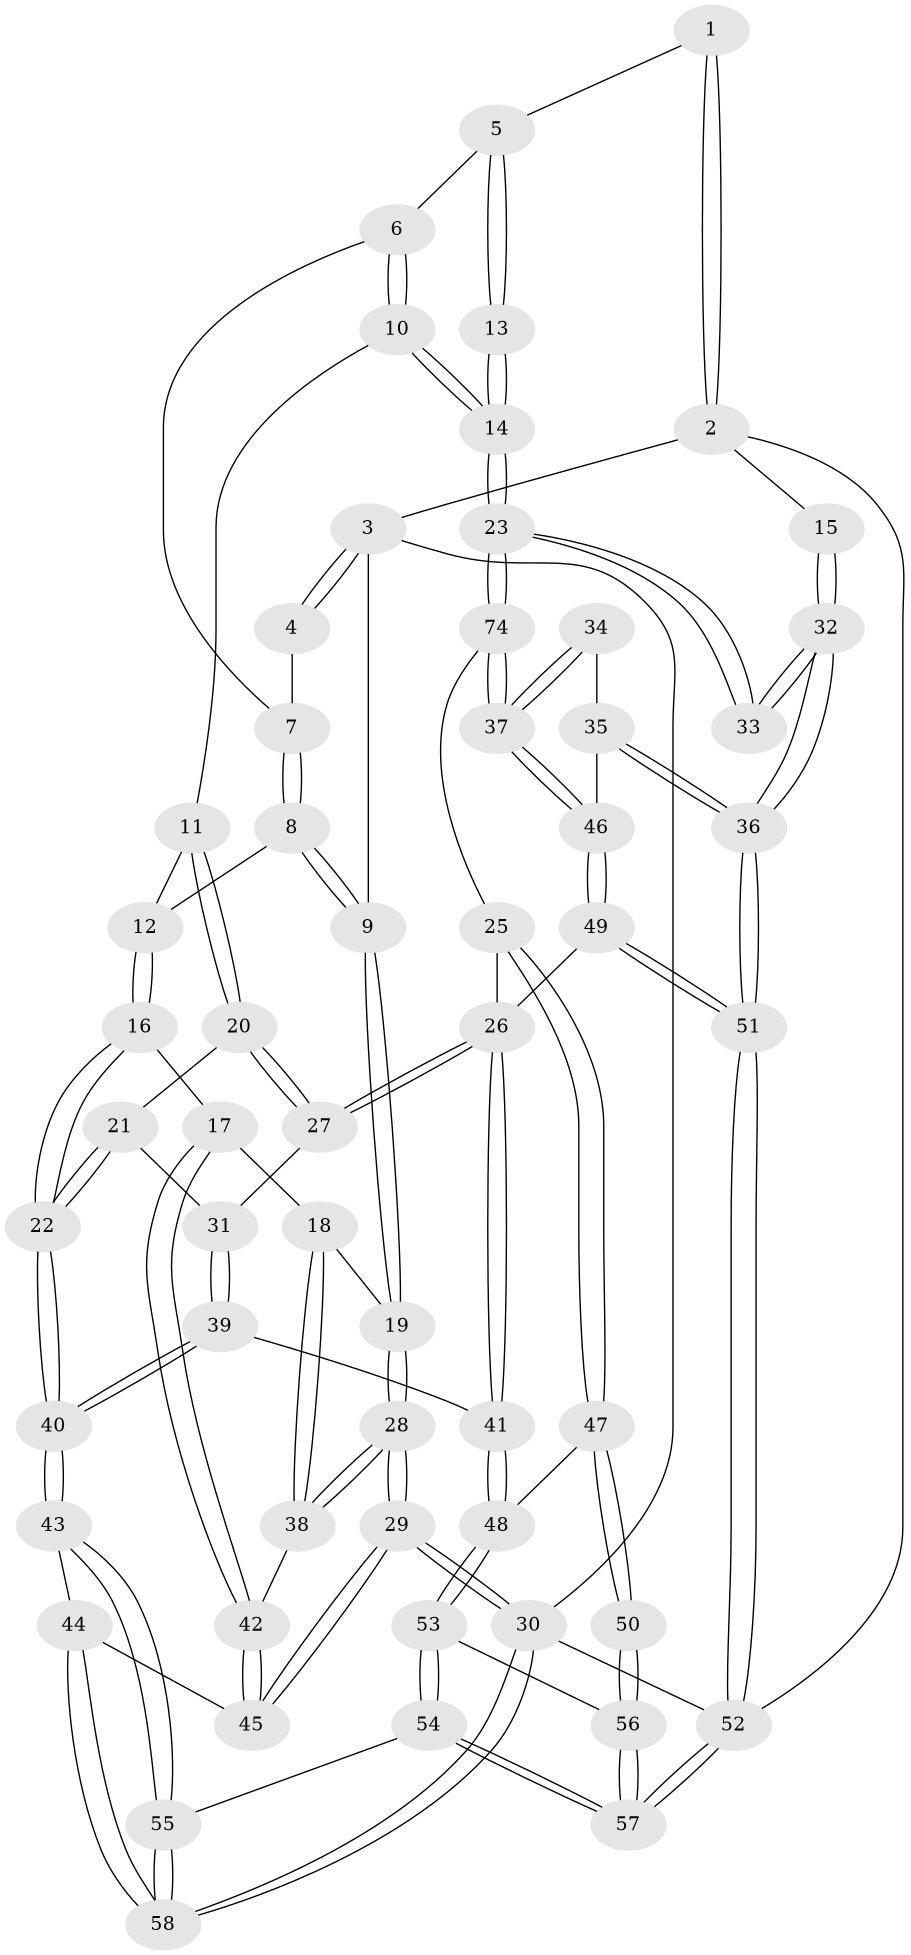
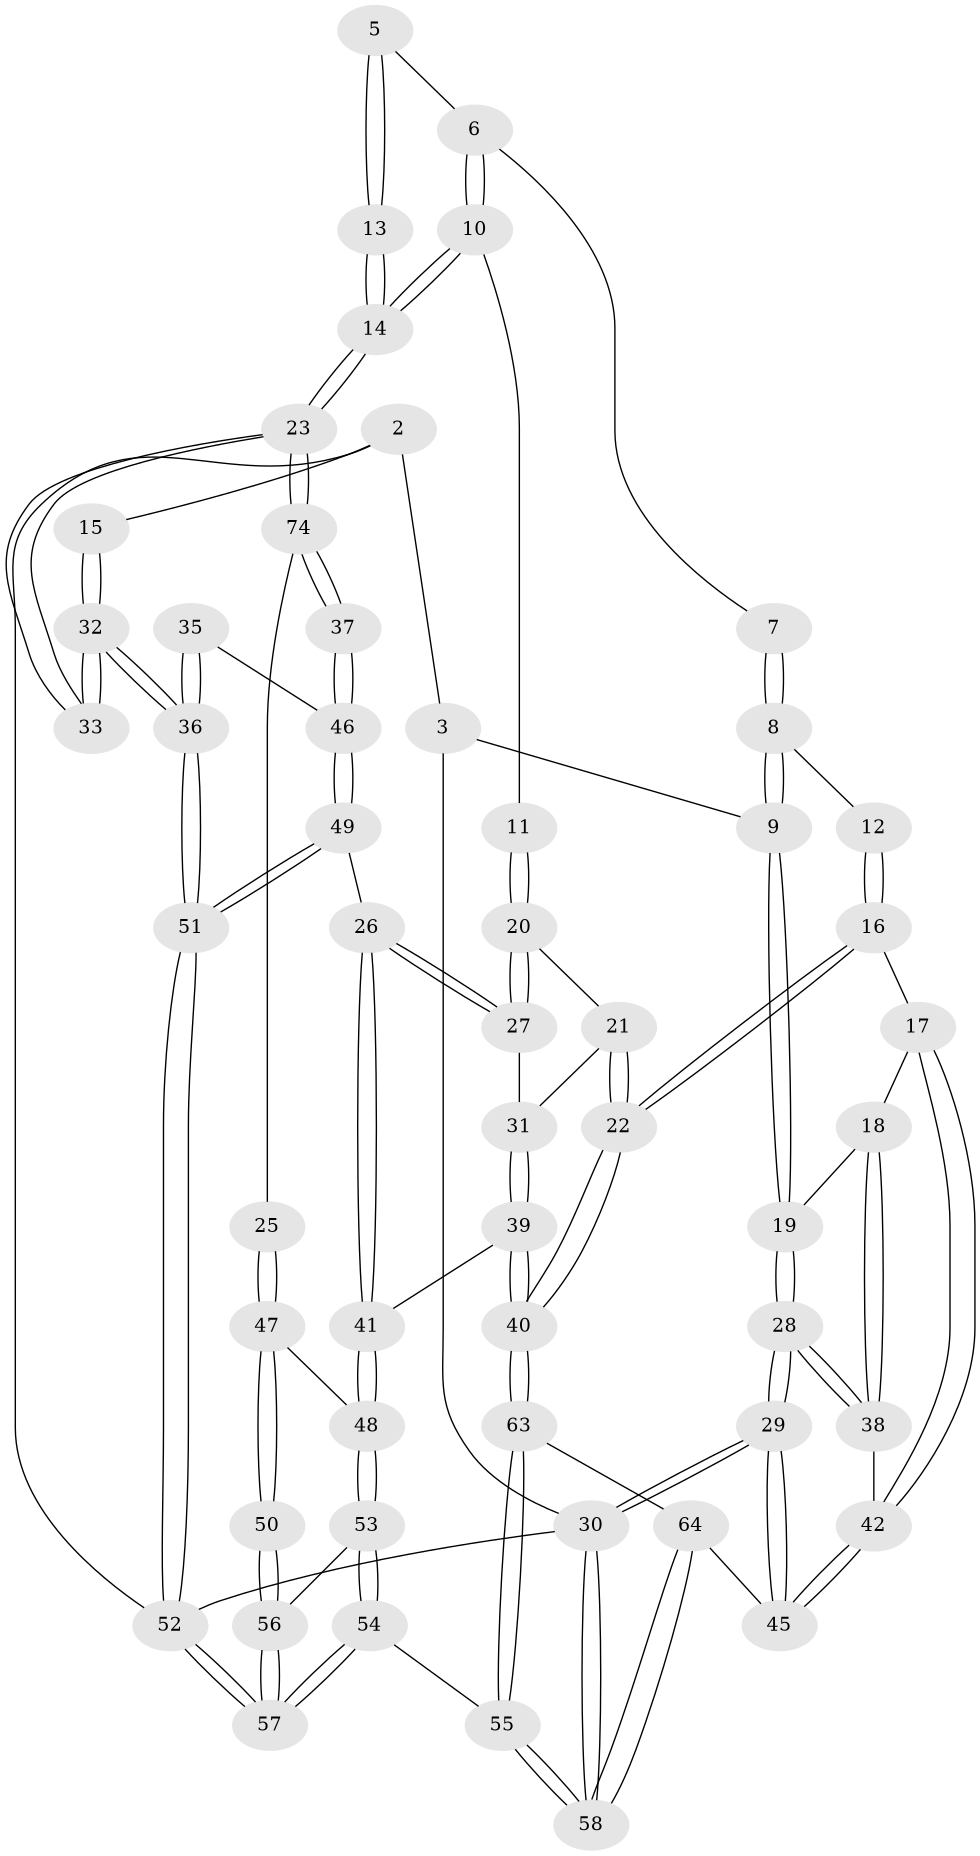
node "1": removed
node "4": removed
node "34": removed
edge "11" -- "12": removed
edge "25" -- "26": removed
node "43": label "43" -> "63"
node "44": label "44" -> "64"
